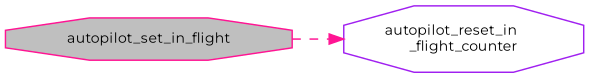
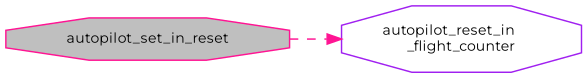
node "autopilot_set_in_flight": label "autopilot_set_in_flight" -> "autopilot_set_in_reset"
